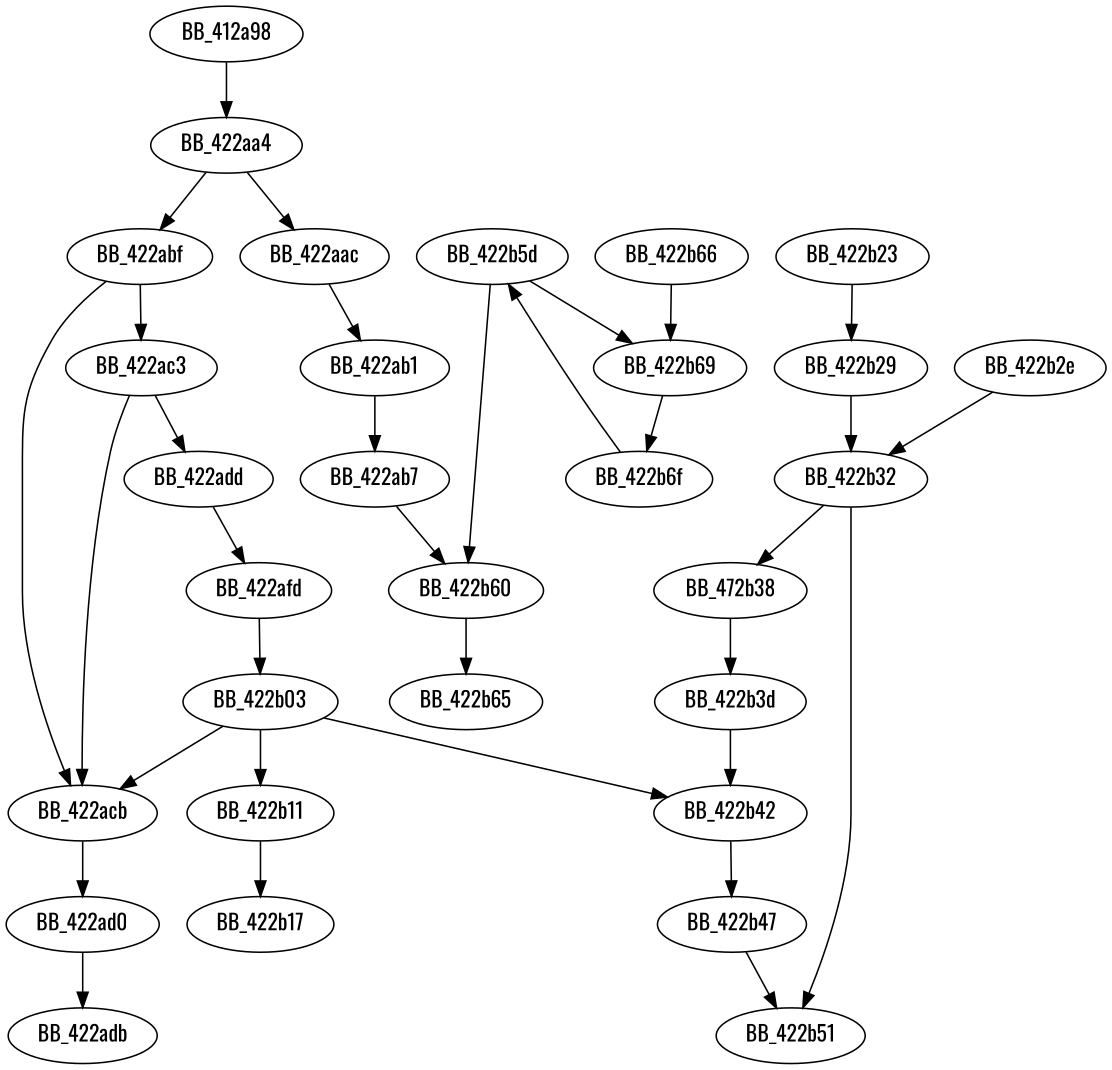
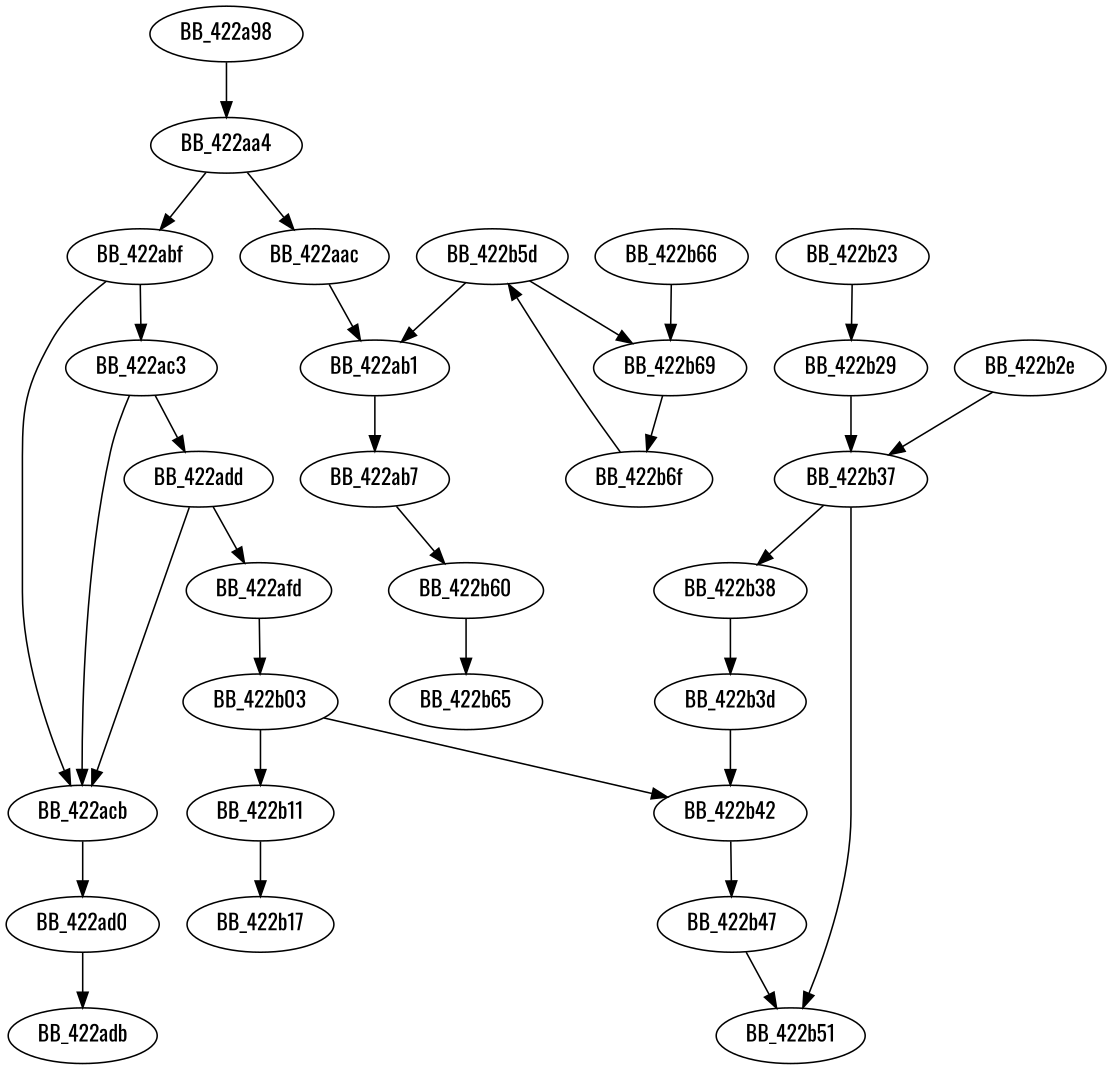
node "BB_412a98": label "BB_412a98" -> "BB_422a98"
edge "BB_422b5d" -> "BB_422b60": now "BB_422b5d" -> "BB_422ab1"
node "BB_422b32": label "BB_422b32" -> "BB_422b37"
node "BB_472b38": label "BB_472b38" -> "BB_422b38"
edge "BB_422b03" -> "BB_422acb": now "BB_422add" -> "BB_422acb"
